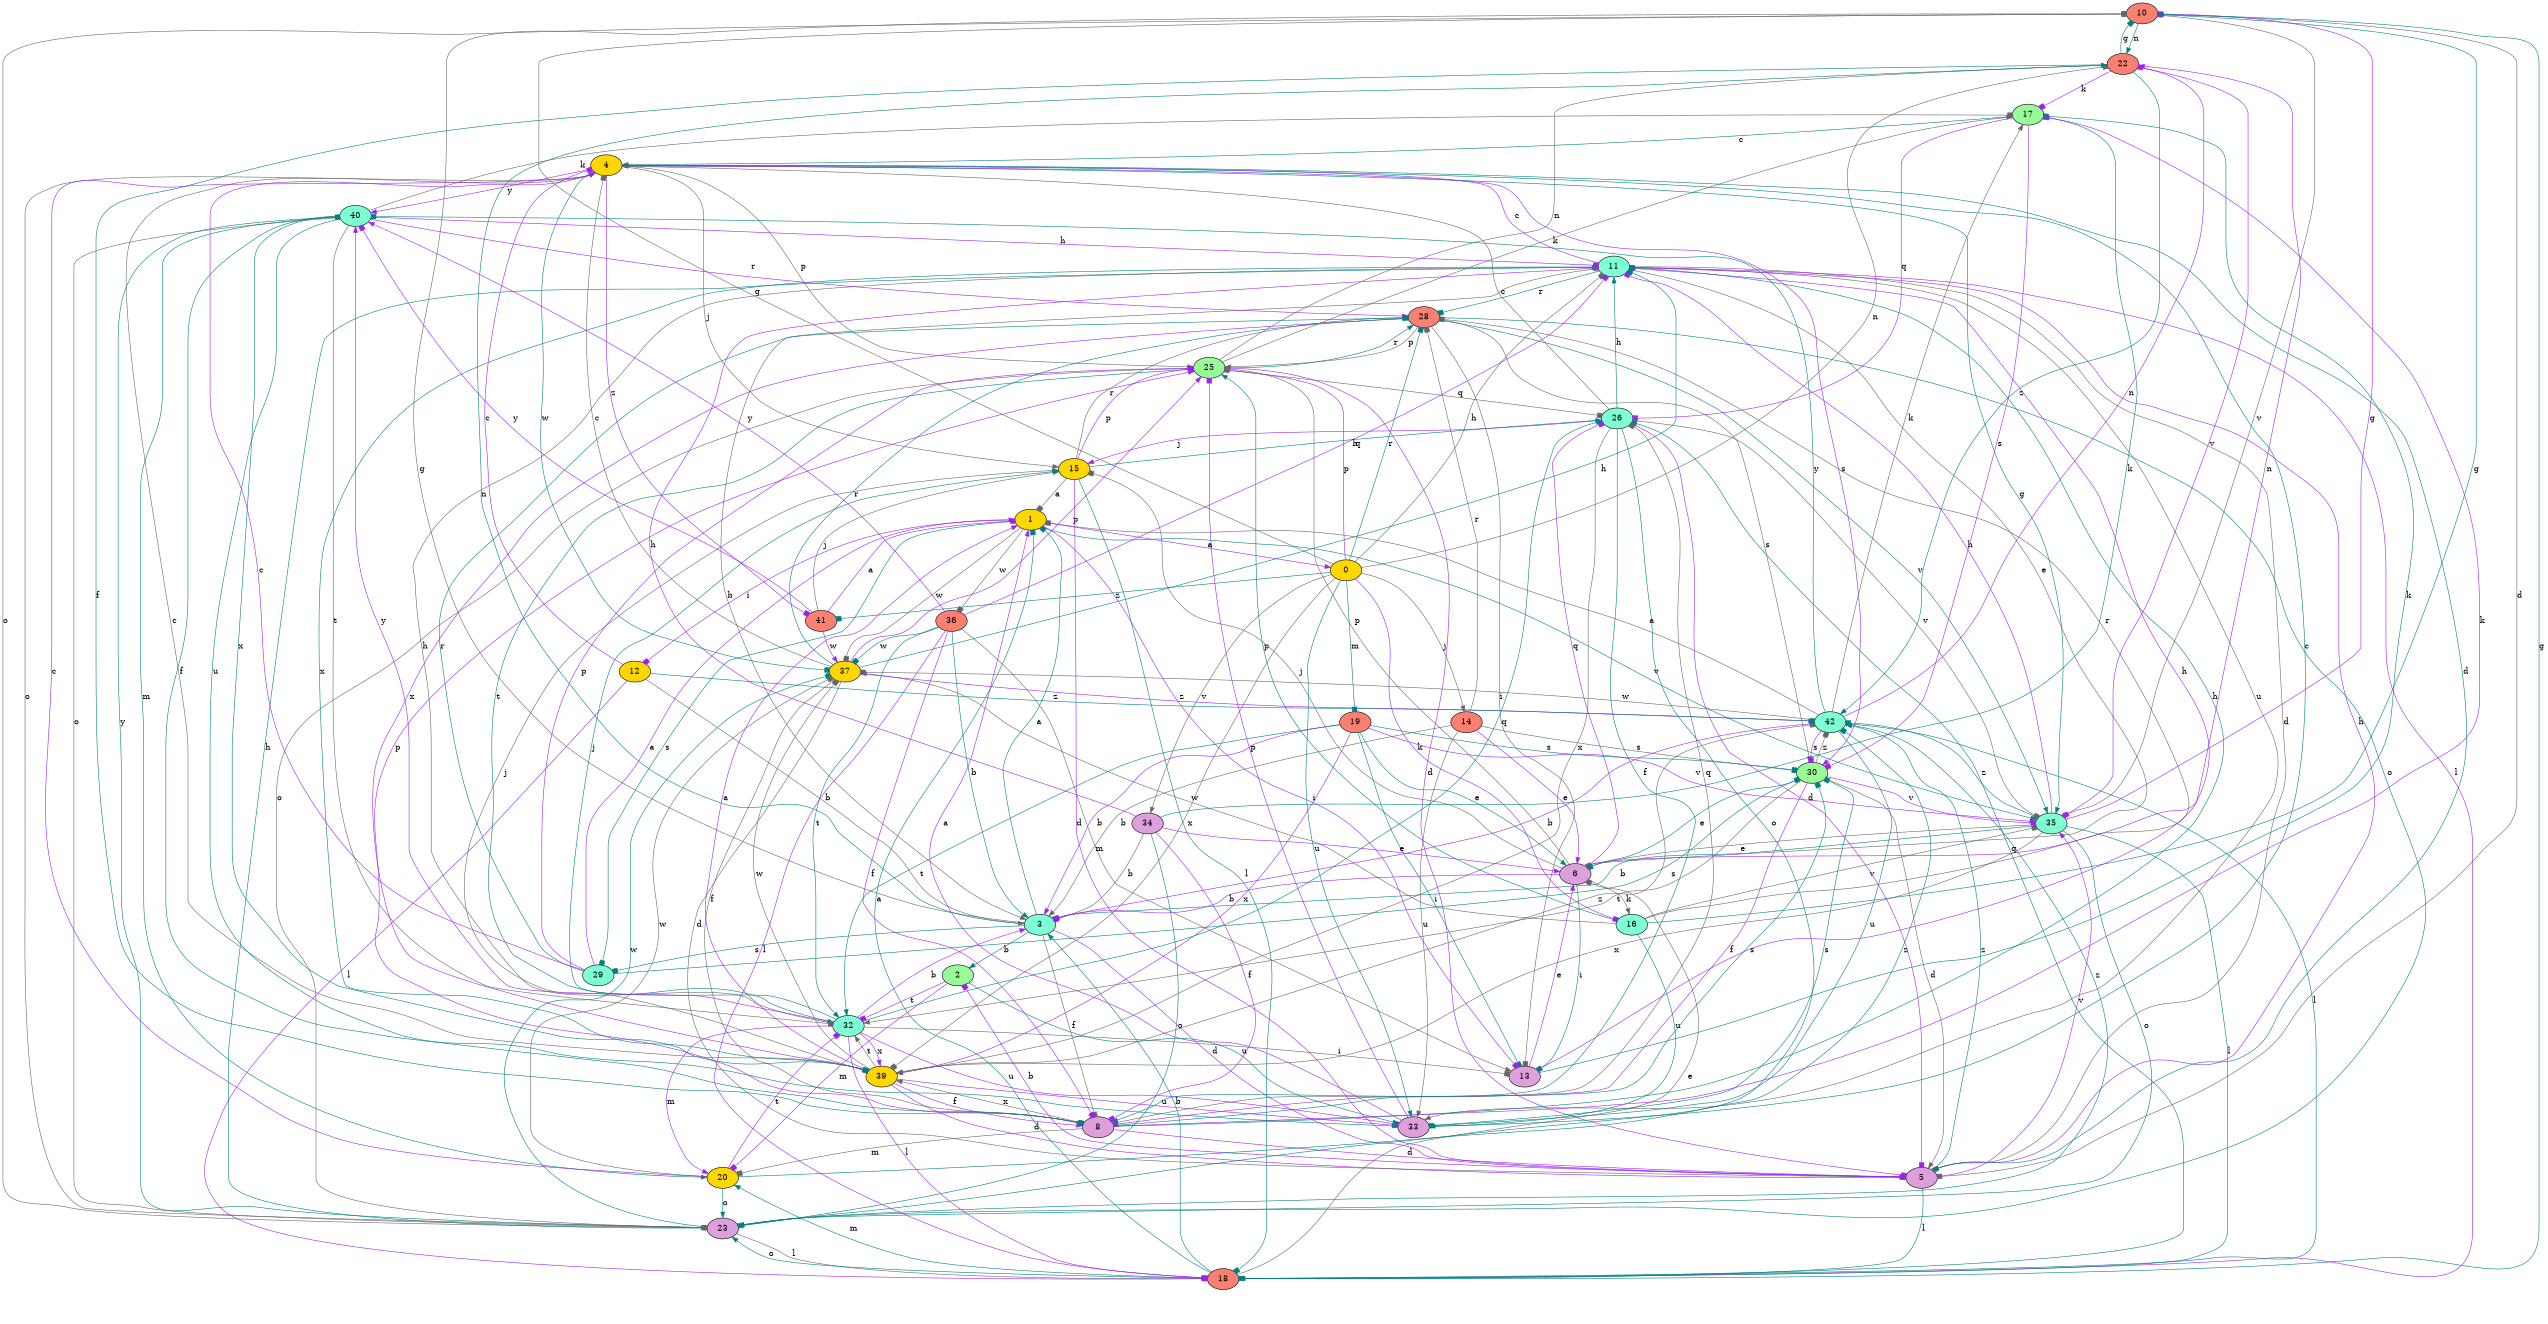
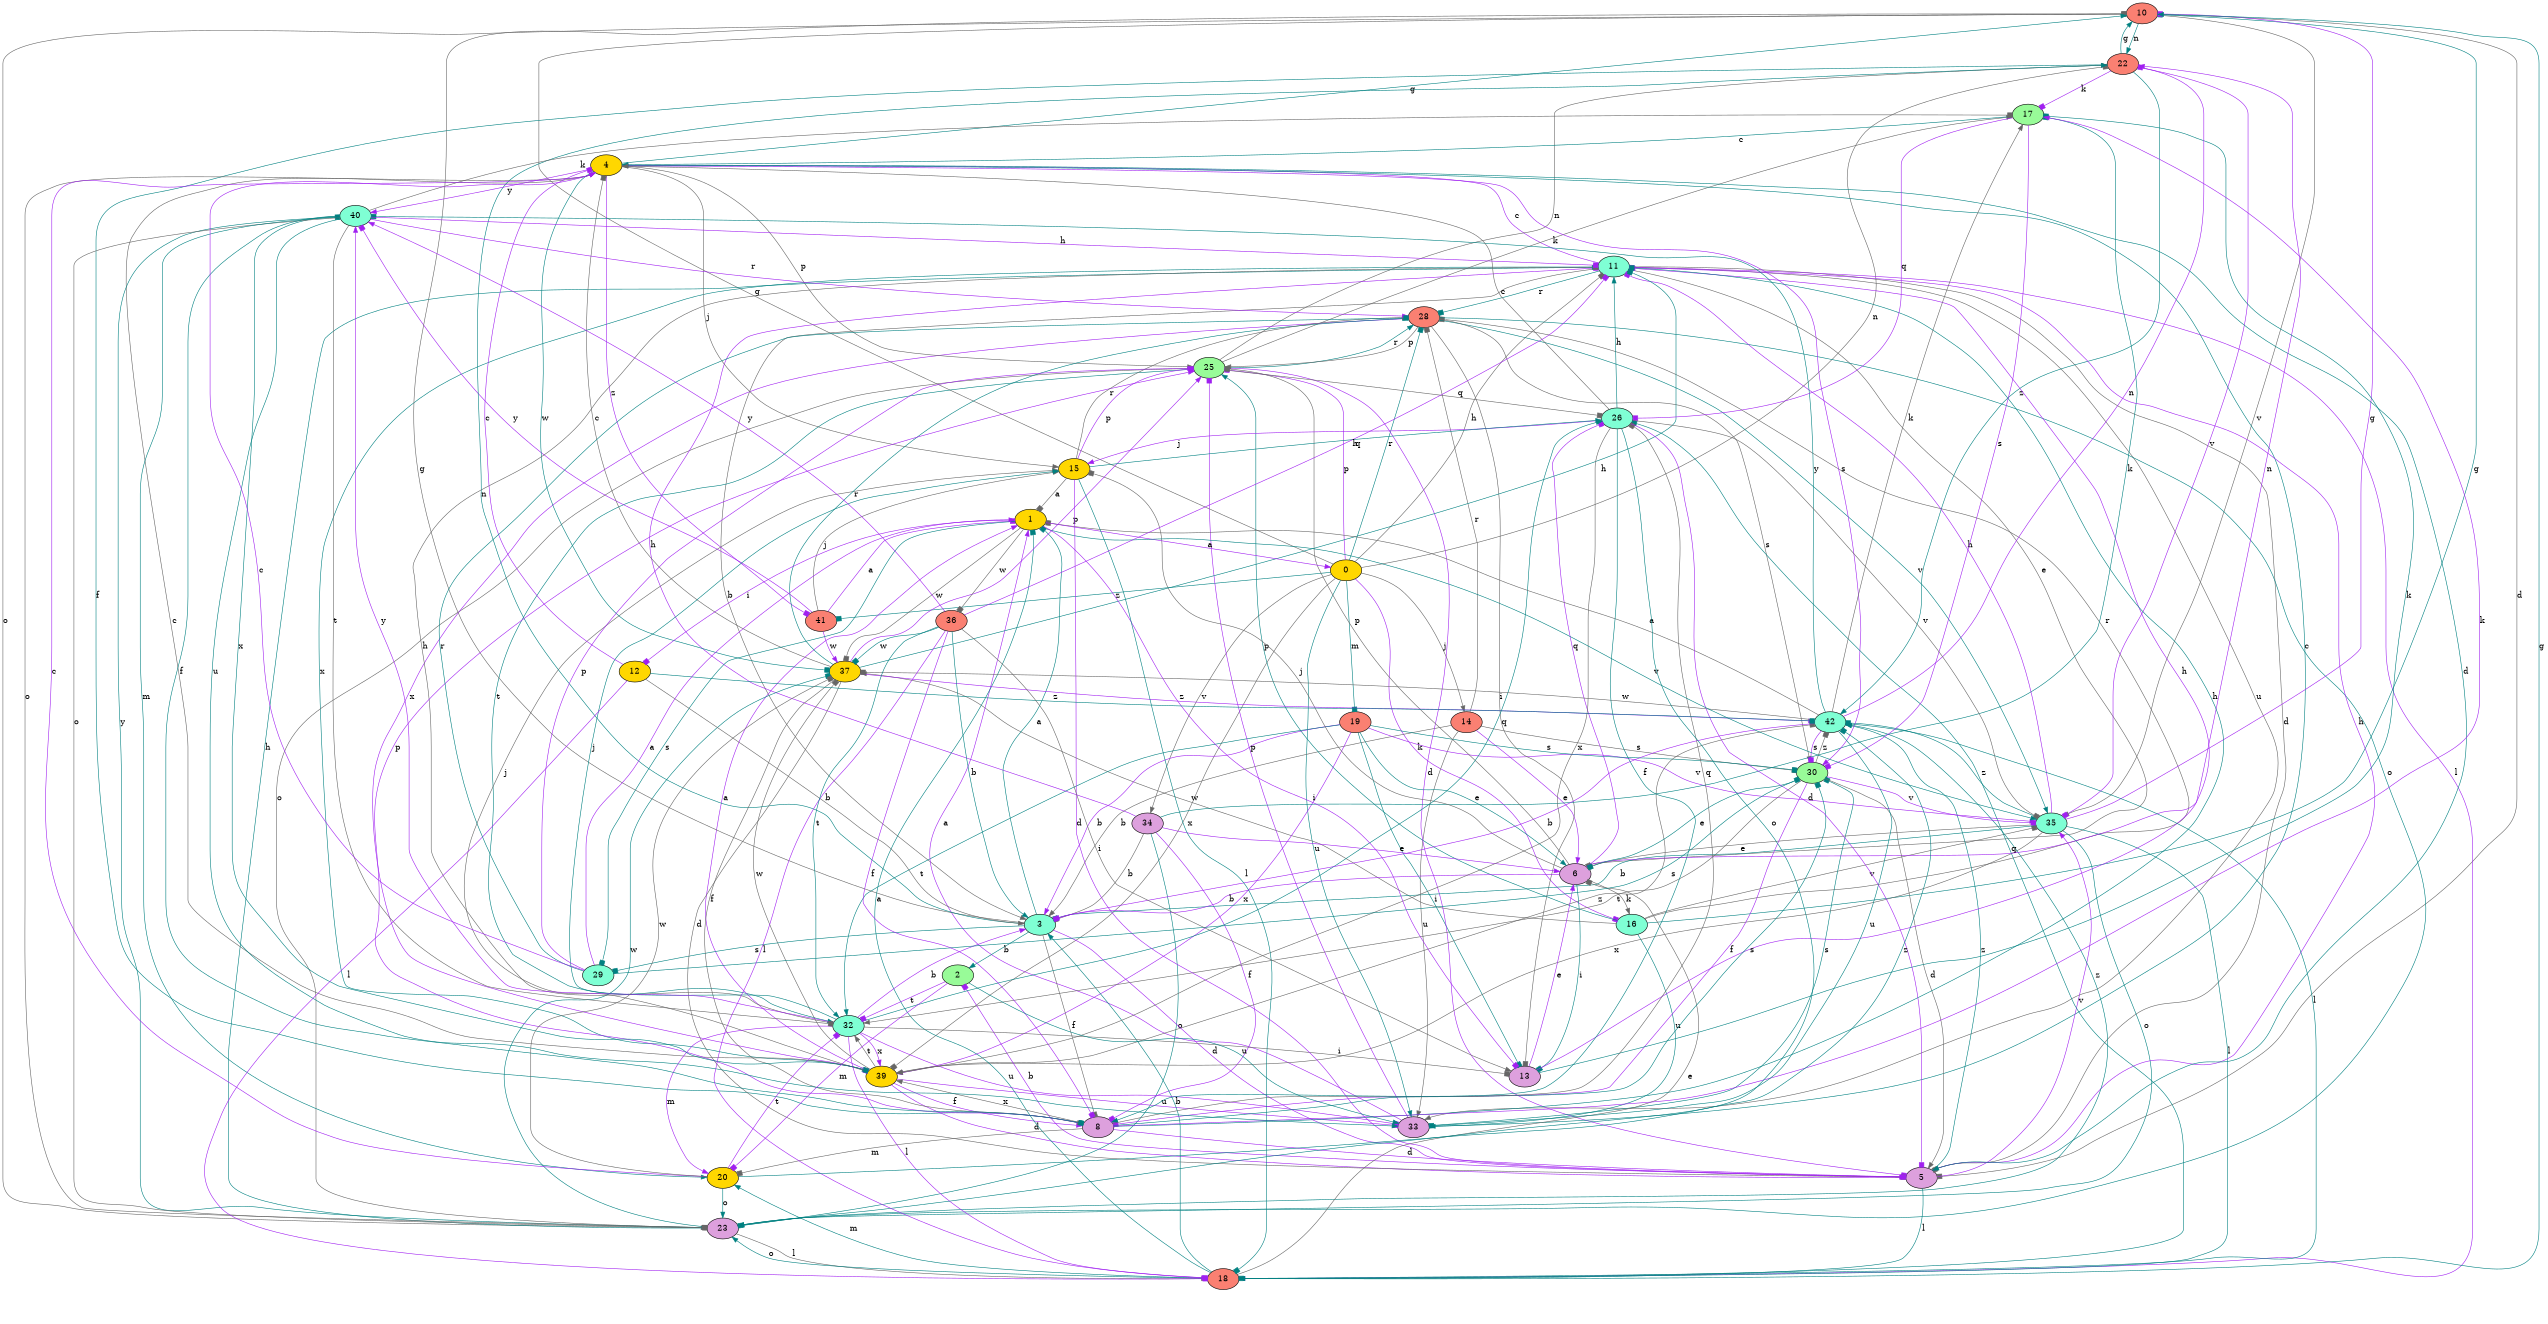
edge "22" -> "10": arrowhead box -> normal
edge "4" -> "35": now "4" -> "10"
edge "36" -> "13": label "m" -> "i"
